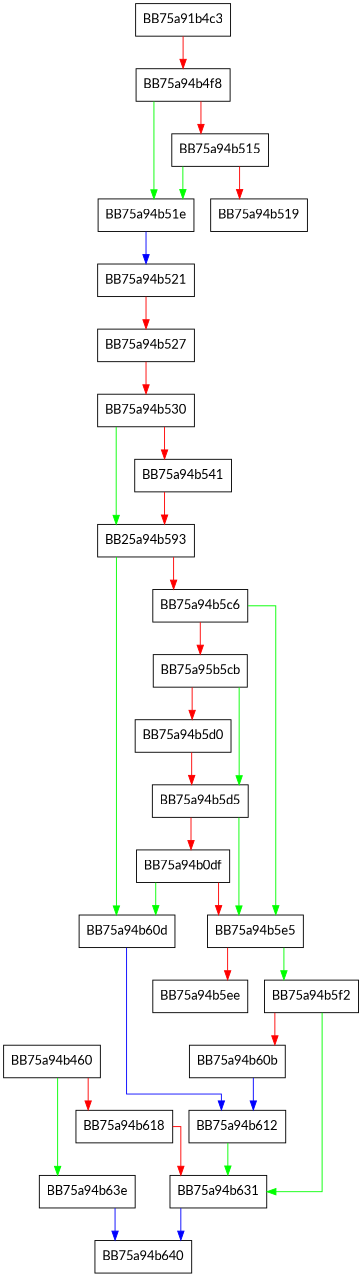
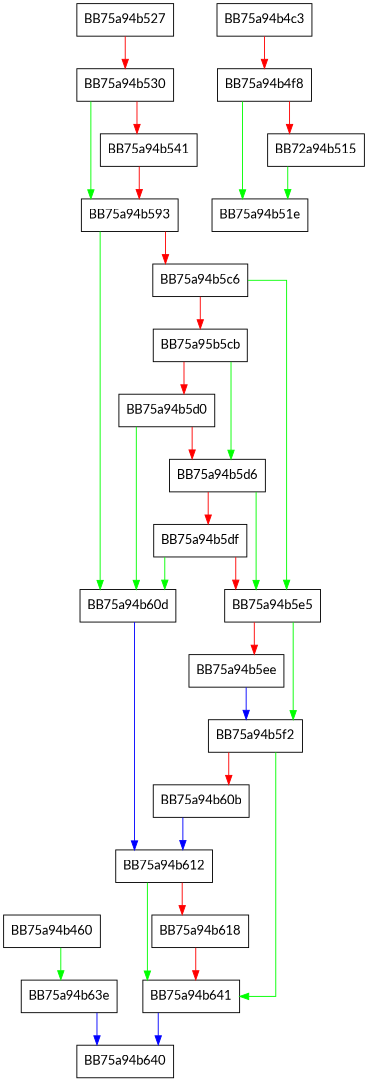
node "BB75a91b4c3": label "BB75a91b4c3" -> "BB75a94b4c3"
node "BB75a94b515": label "BB75a94b515" -> "BB72a94b515"
node "BB75a94b519": removed
node "BB75a94b521": removed
edge "BB75a94b5d0" -> "BB75a94b60d": added
node "BB25a94b593": label "BB25a94b593" -> "BB75a94b593"
edge "BB75a94b5ee" -> "BB75a94b5f2": added
node "BB75a94b5d5": label "BB75a94b5d5" -> "BB75a94b5d6"
node "BB75a94b0df": label "BB75a94b0df" -> "BB75a94b5df"
edge "BB75a94b460" -> "BB75a94b618": now "BB75a94b612" -> "BB75a94b618"
node "BB75a94b631": label "BB75a94b631" -> "BB75a94b641"
